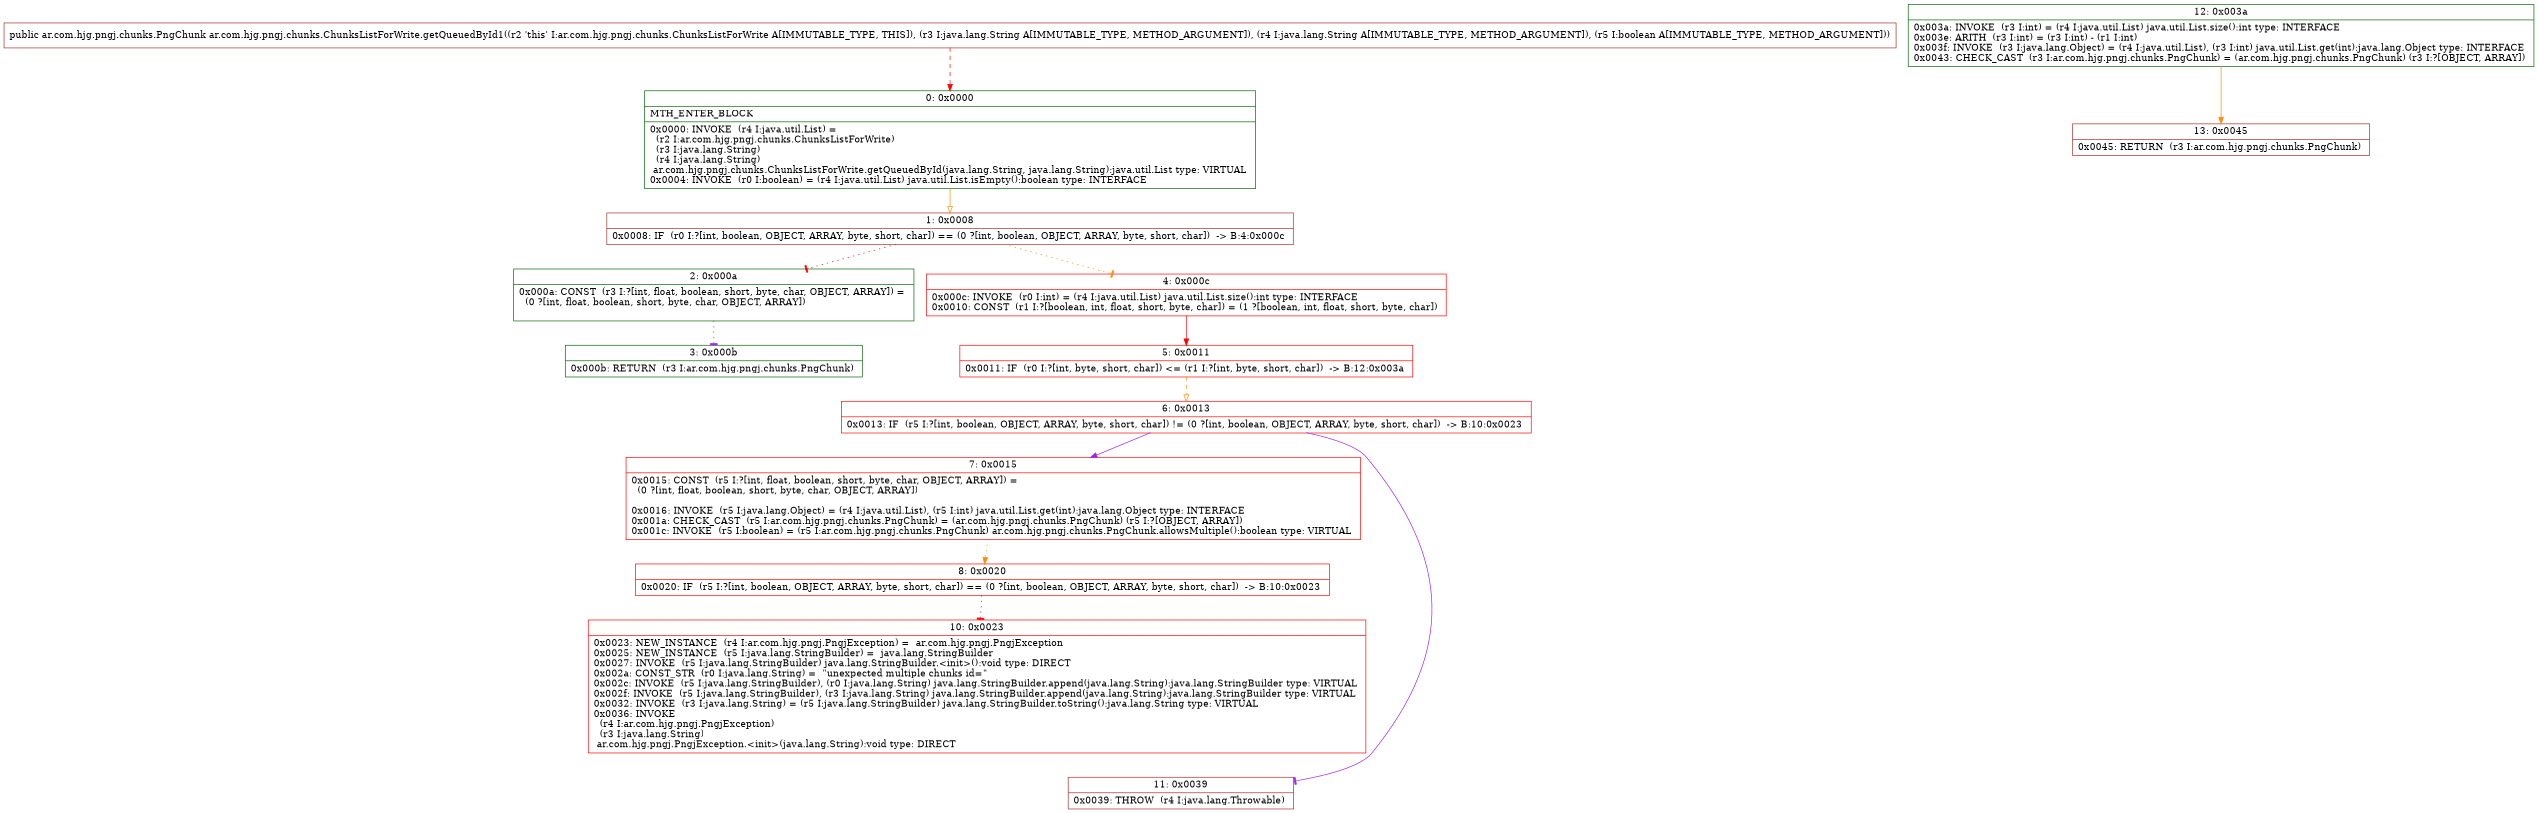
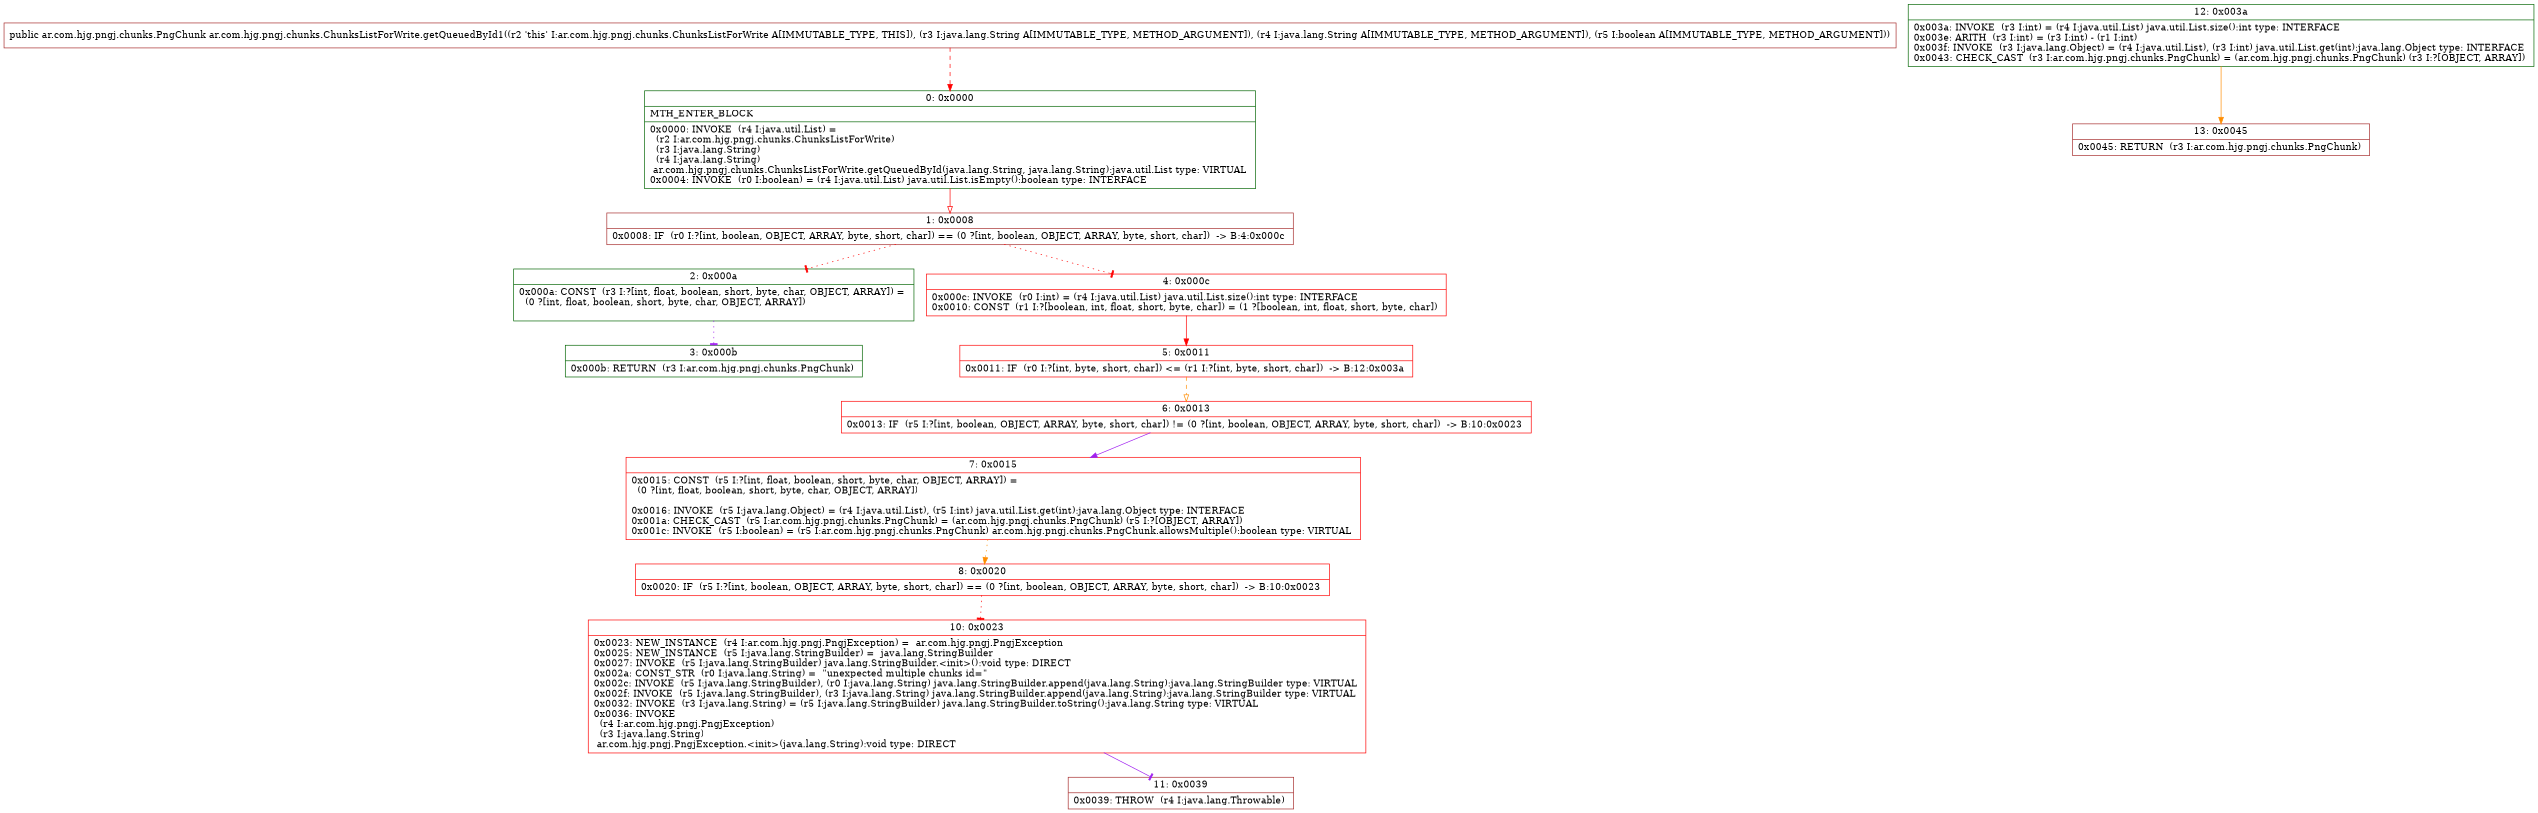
edge "0: 0x0000" -> "1: 0x0008": color darkorange -> red
edge "1: 0x0008" -> "4: 0x000c": color darkorange -> red
edge "6: 0x0013" -> "11: 0x0039": now "10: 0x0023" -> "11: 0x0039"
